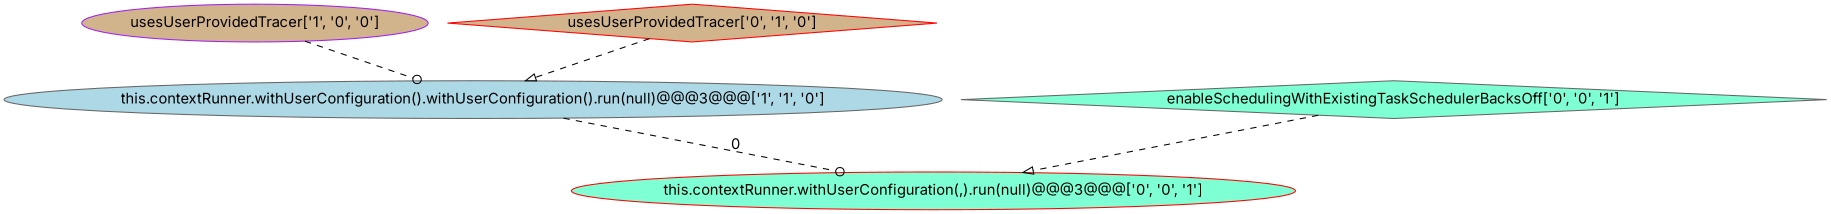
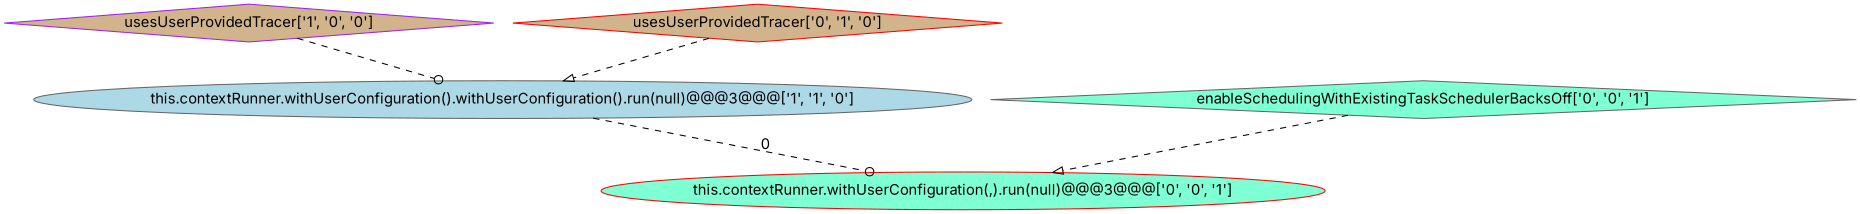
node "usesUserProvidedTracer['1', '0', '0']": shape ellipse -> diamond
